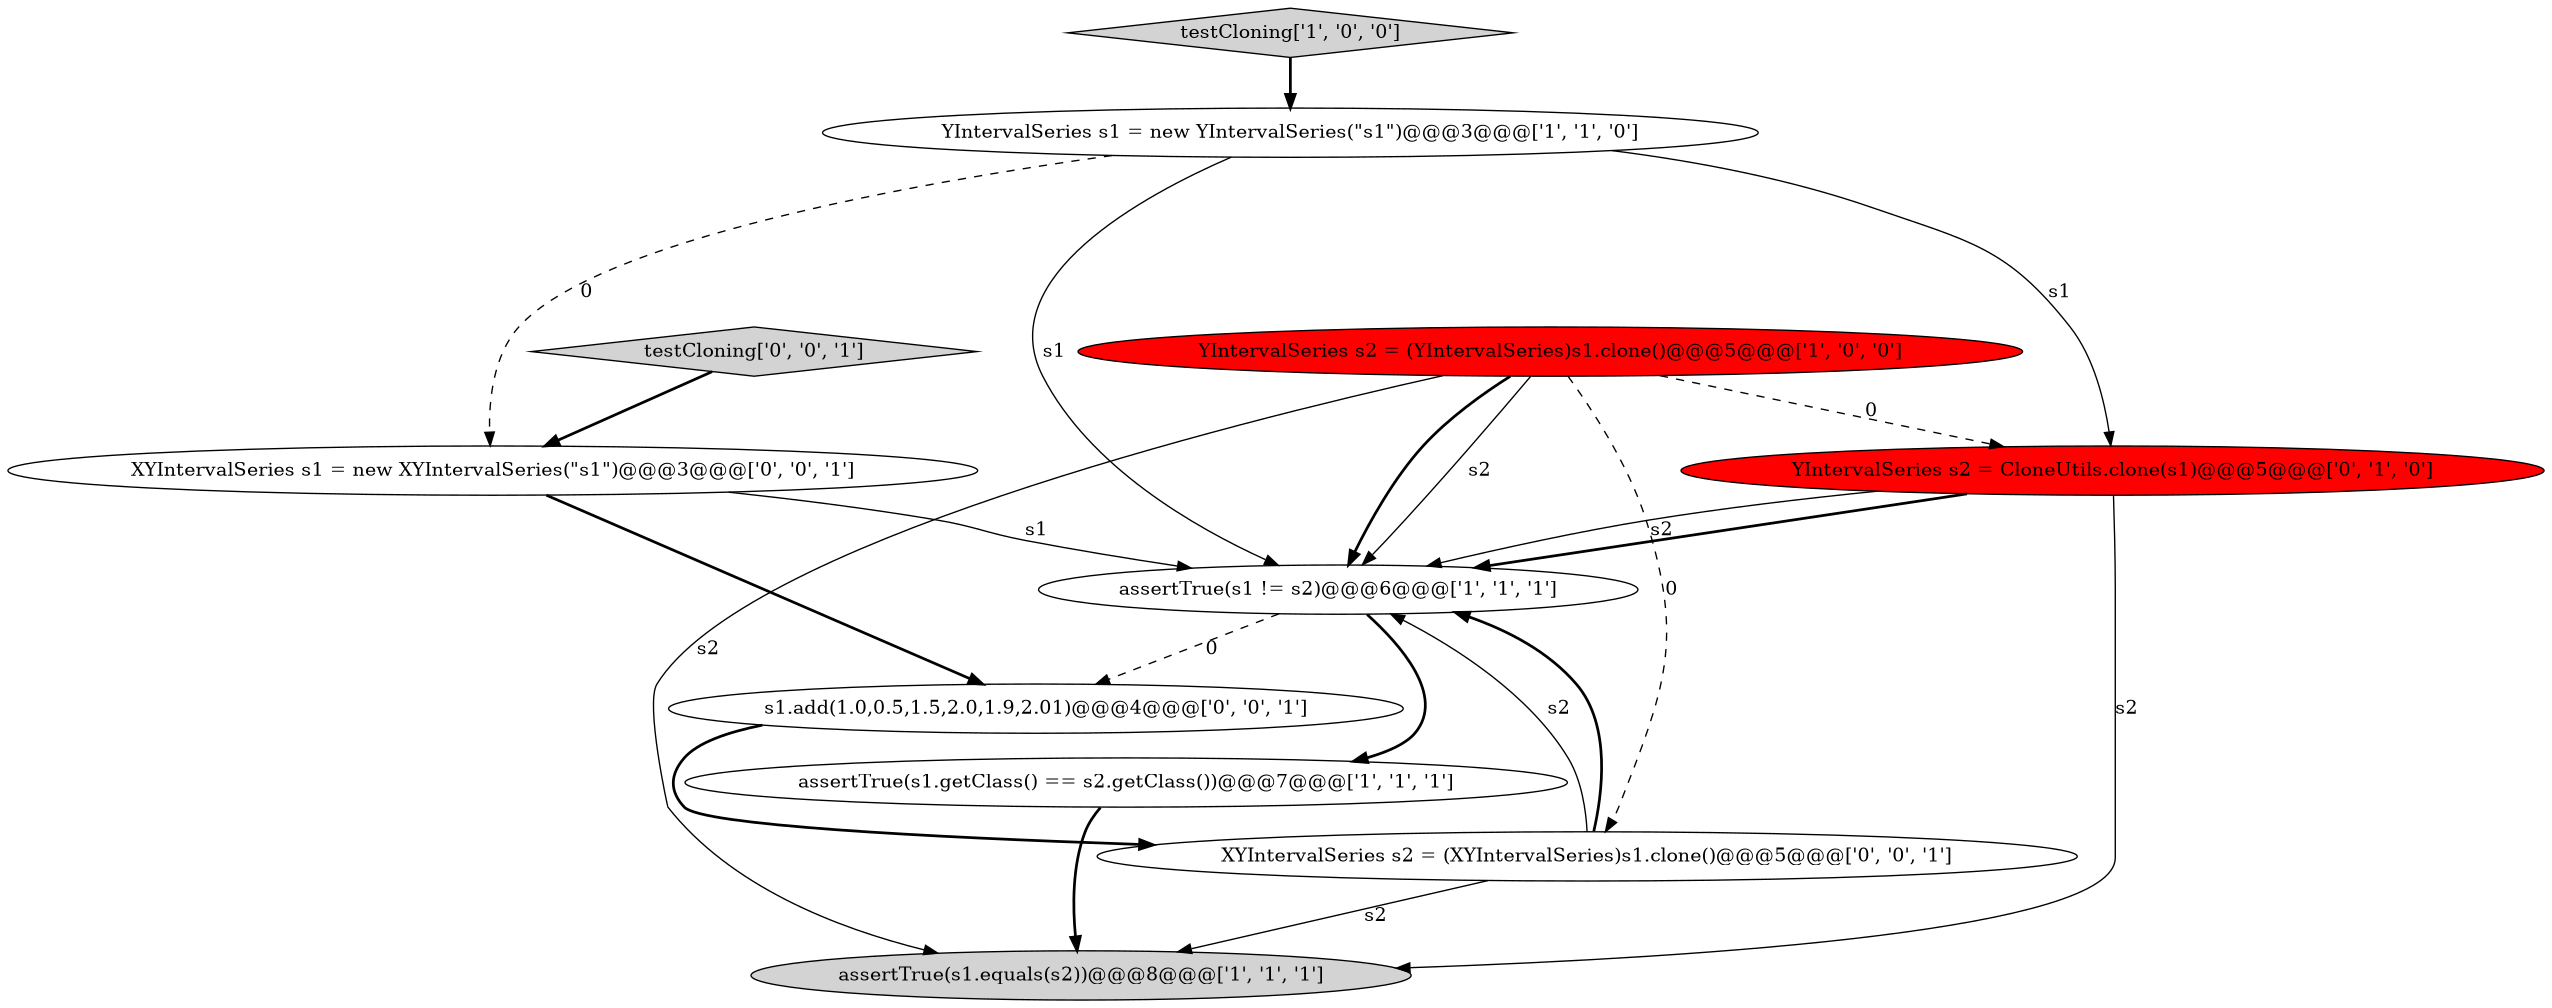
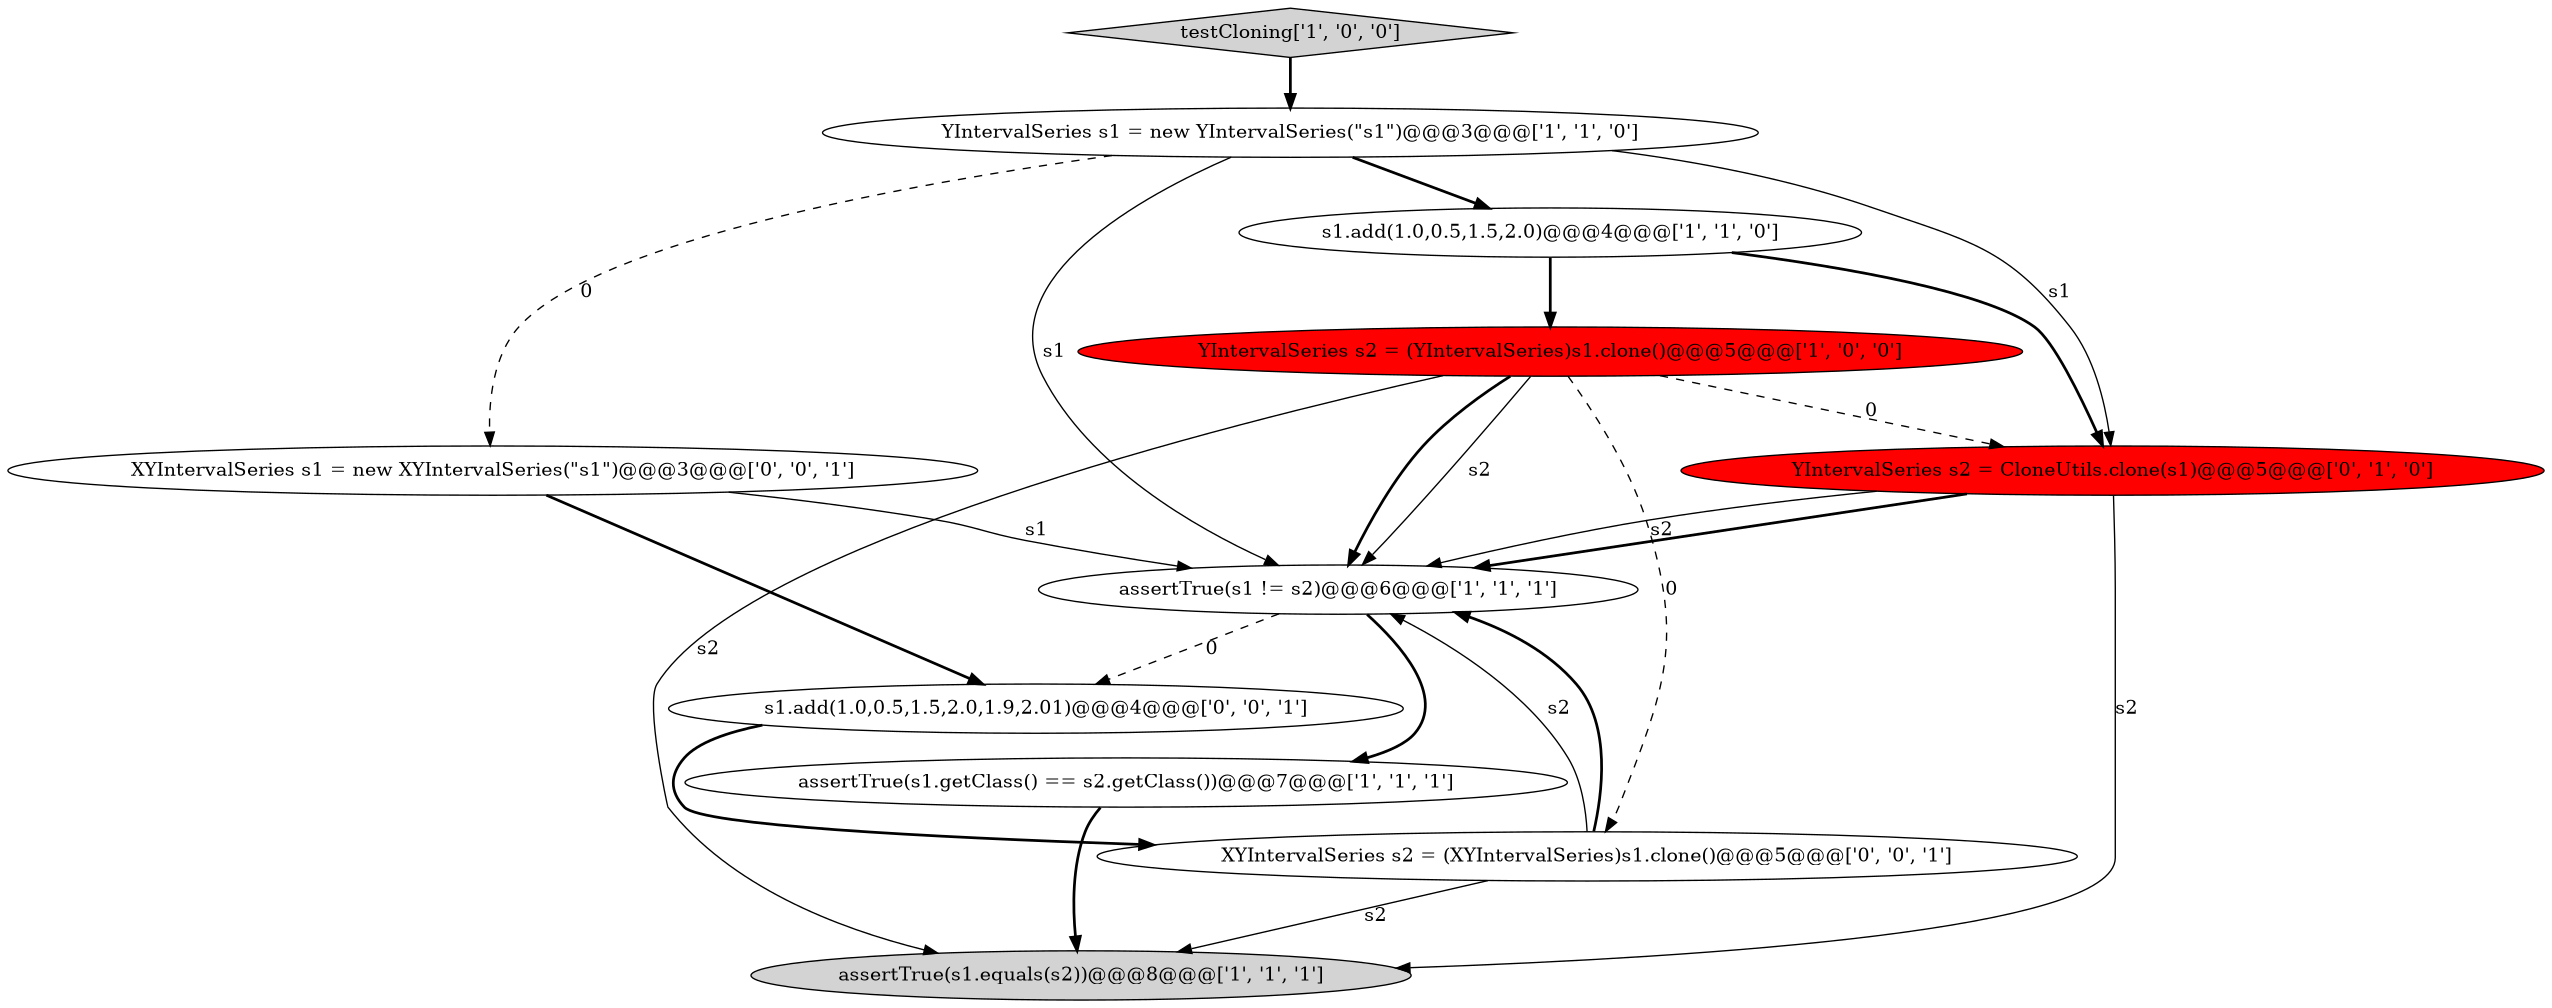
node "s1.add(1.0,0.5,1.5,2.0)@@@4@@@['1', '1', '0']": added
node "testCloning['0', '0', '1']": removed
